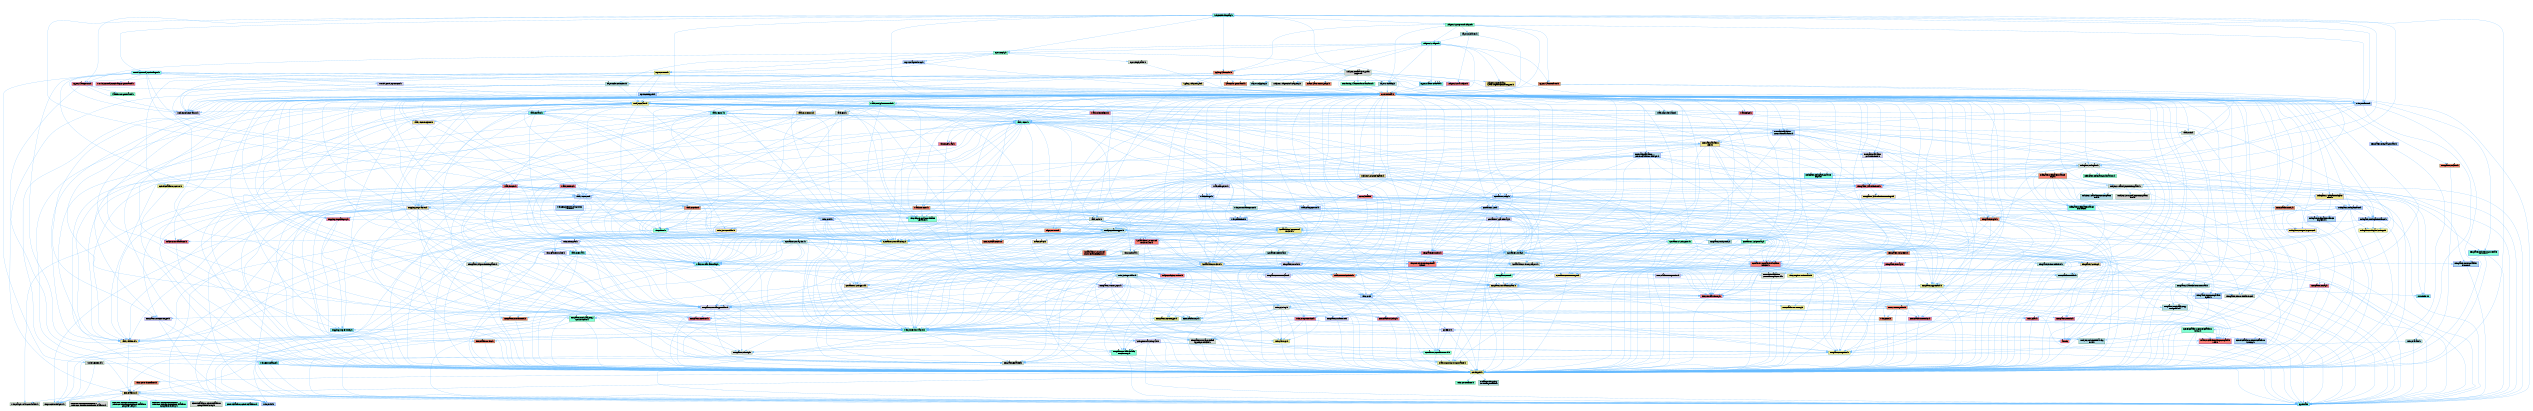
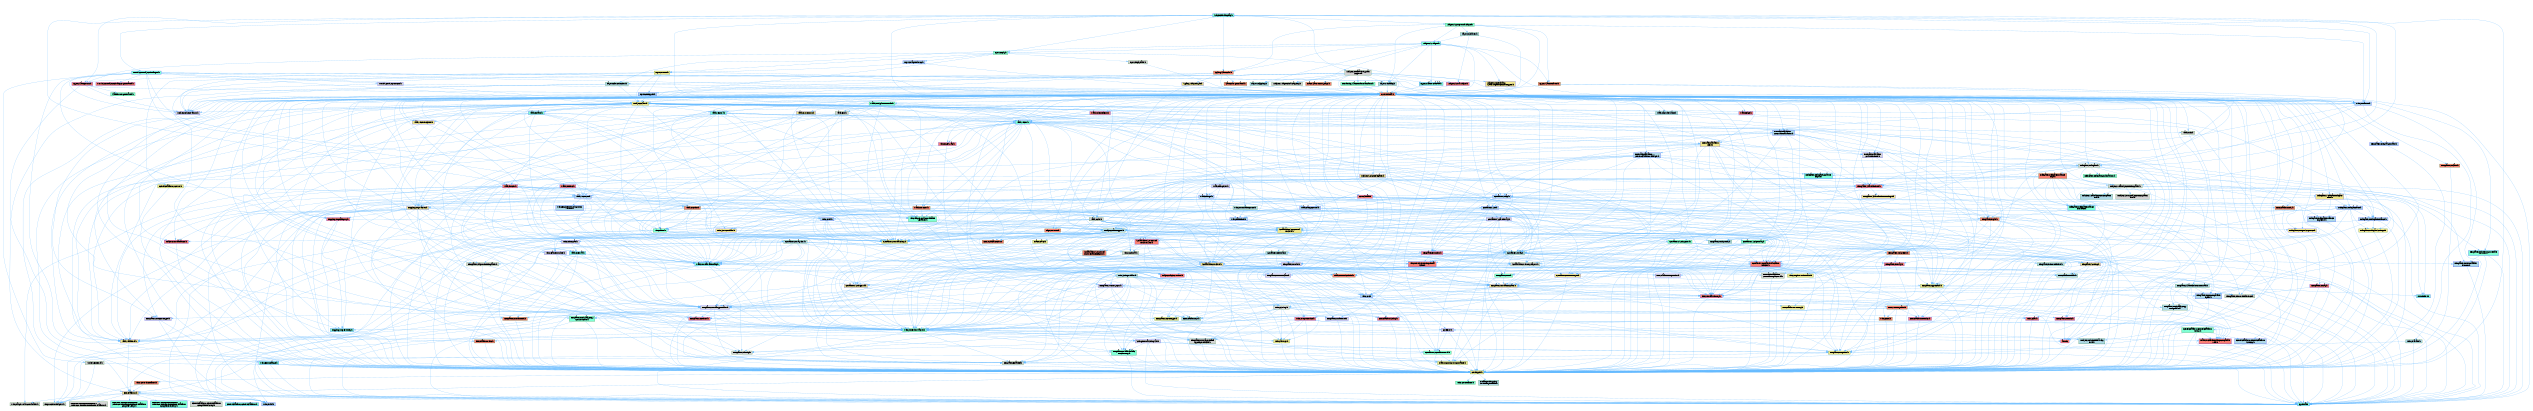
edge "Internationalization /TextLocalizationManager.h" -> "Templates/SharedPointer.h": now "Internationalization /TextLocalizationManager.h" -> "Delegates/DelegateSignature Impl.inl"
node "Trace/Trace.h": color blue -> darkgreen
